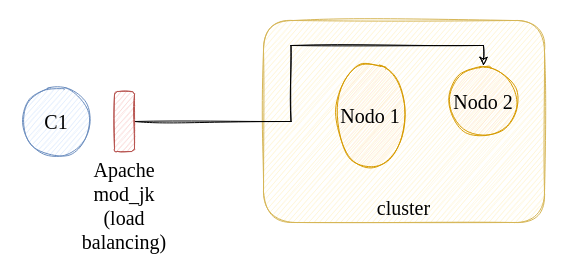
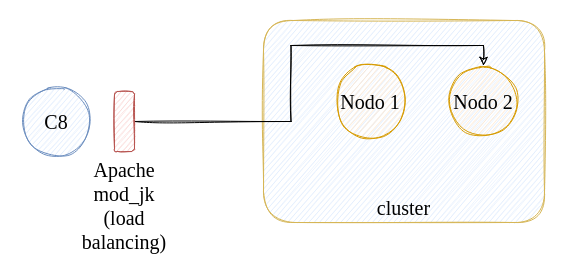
node "Nodo 1": size 72x100 -> 72x72
node "C1": label "C1" -> "C8"
node "cluster": fillcolor #fff2cc -> #dae8fc
